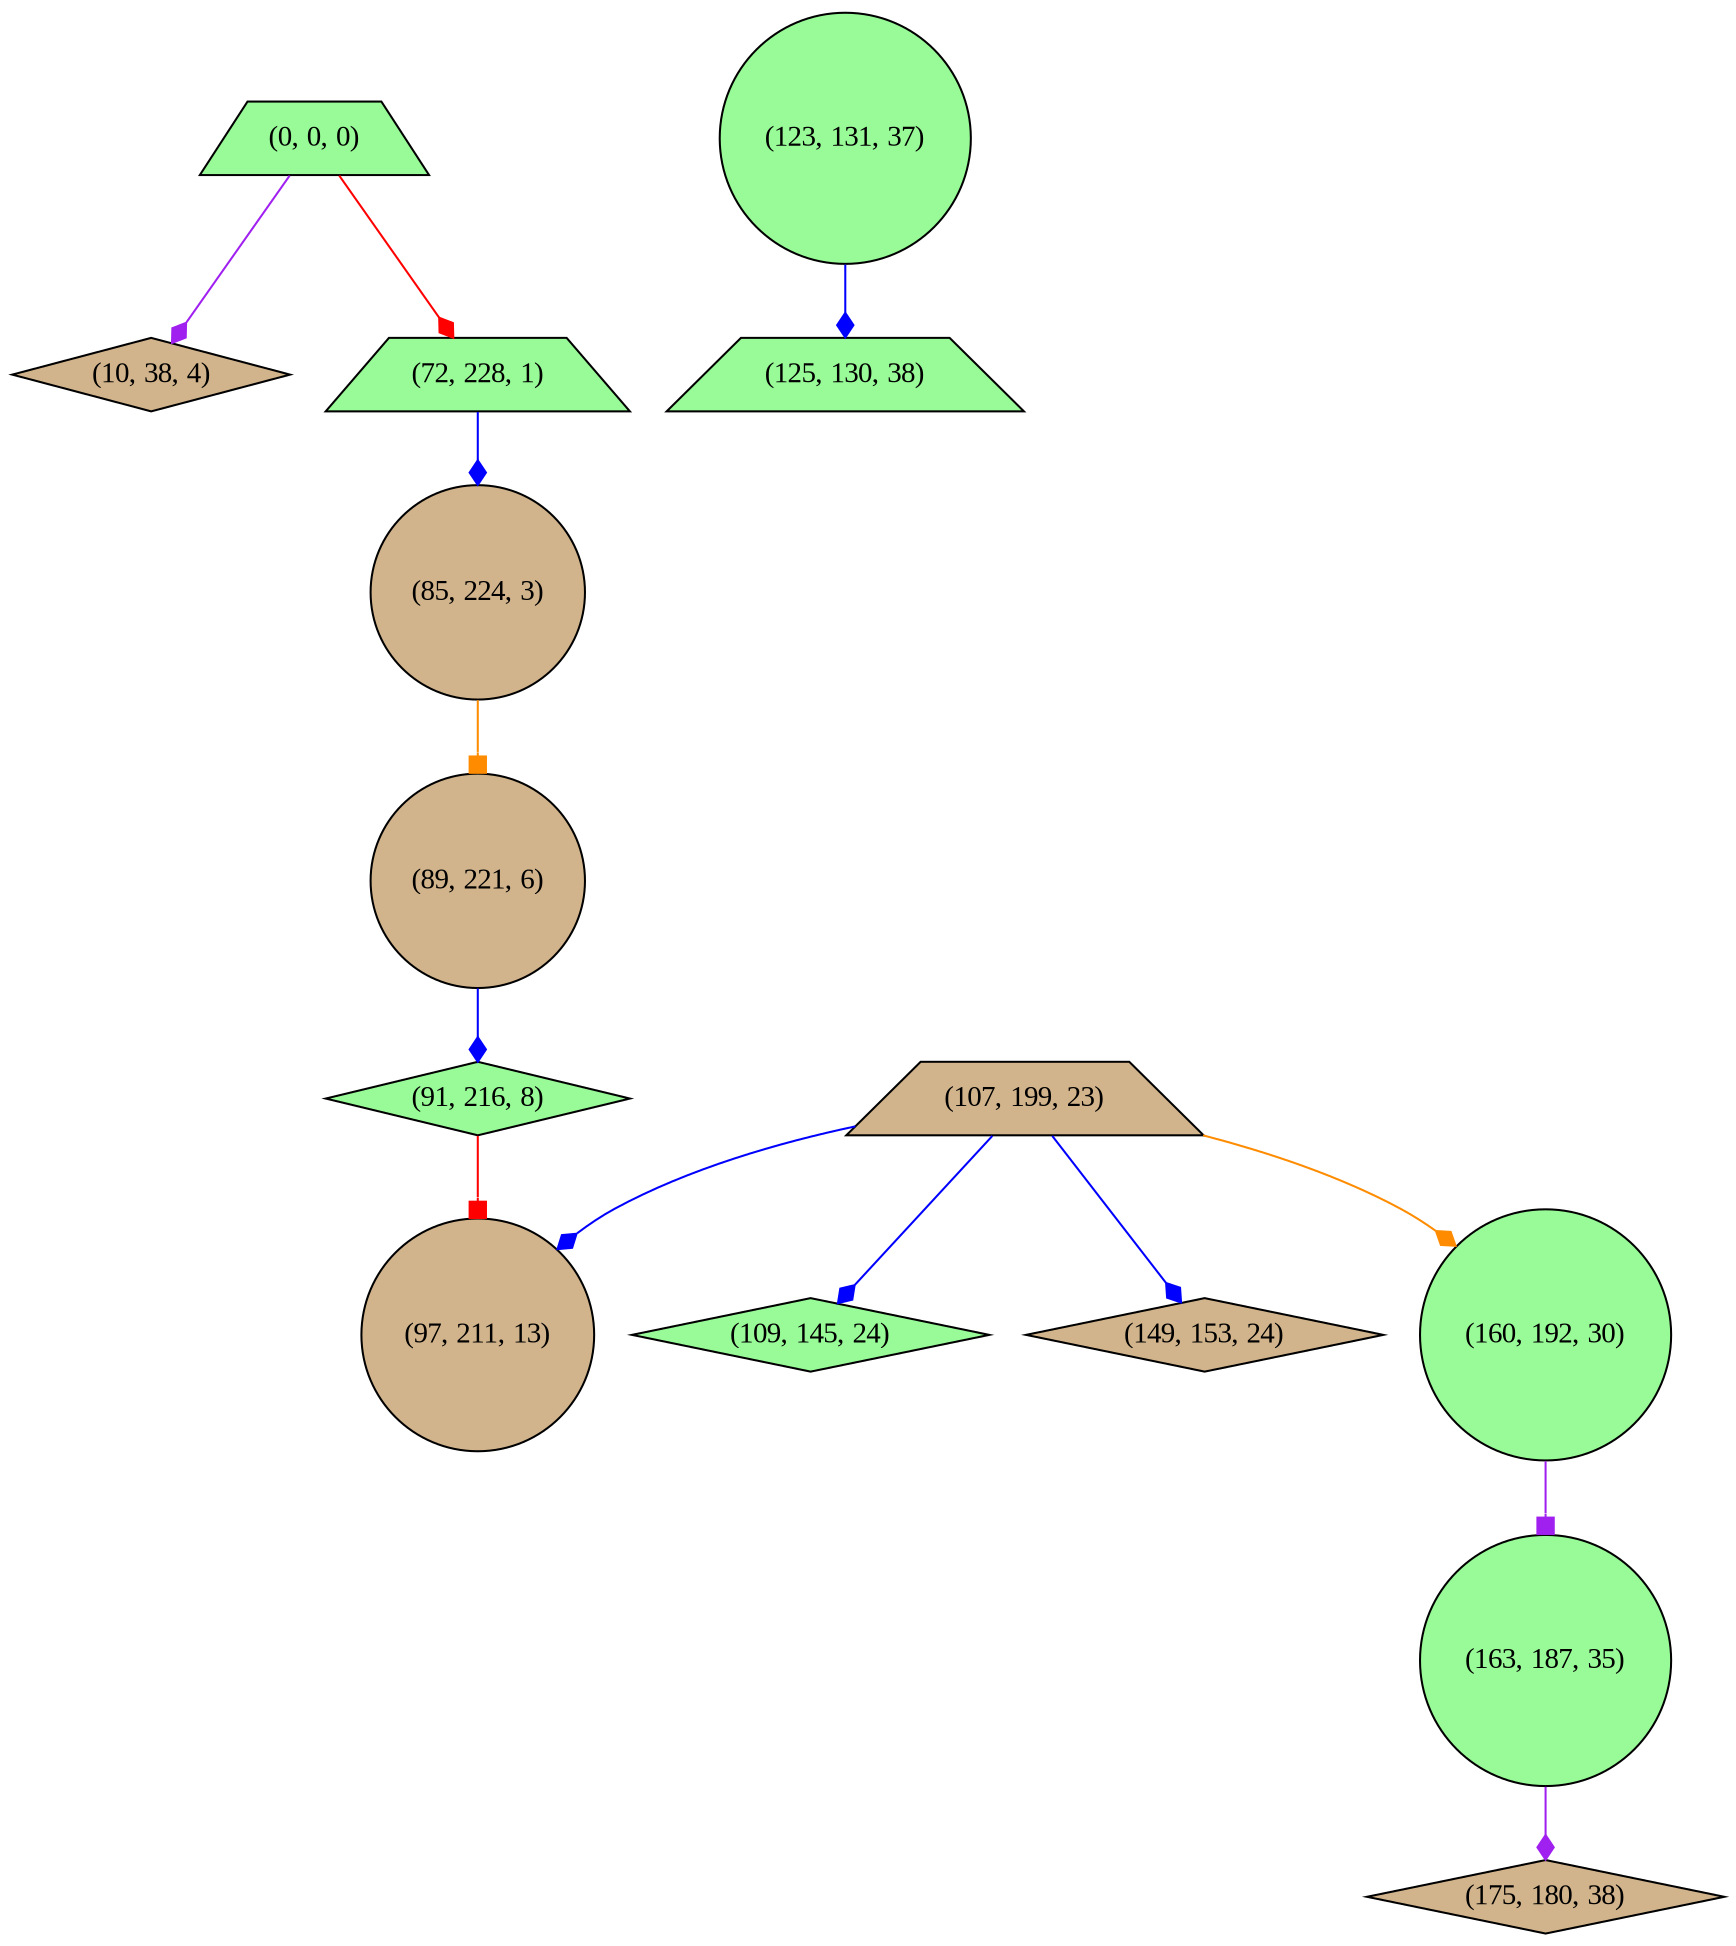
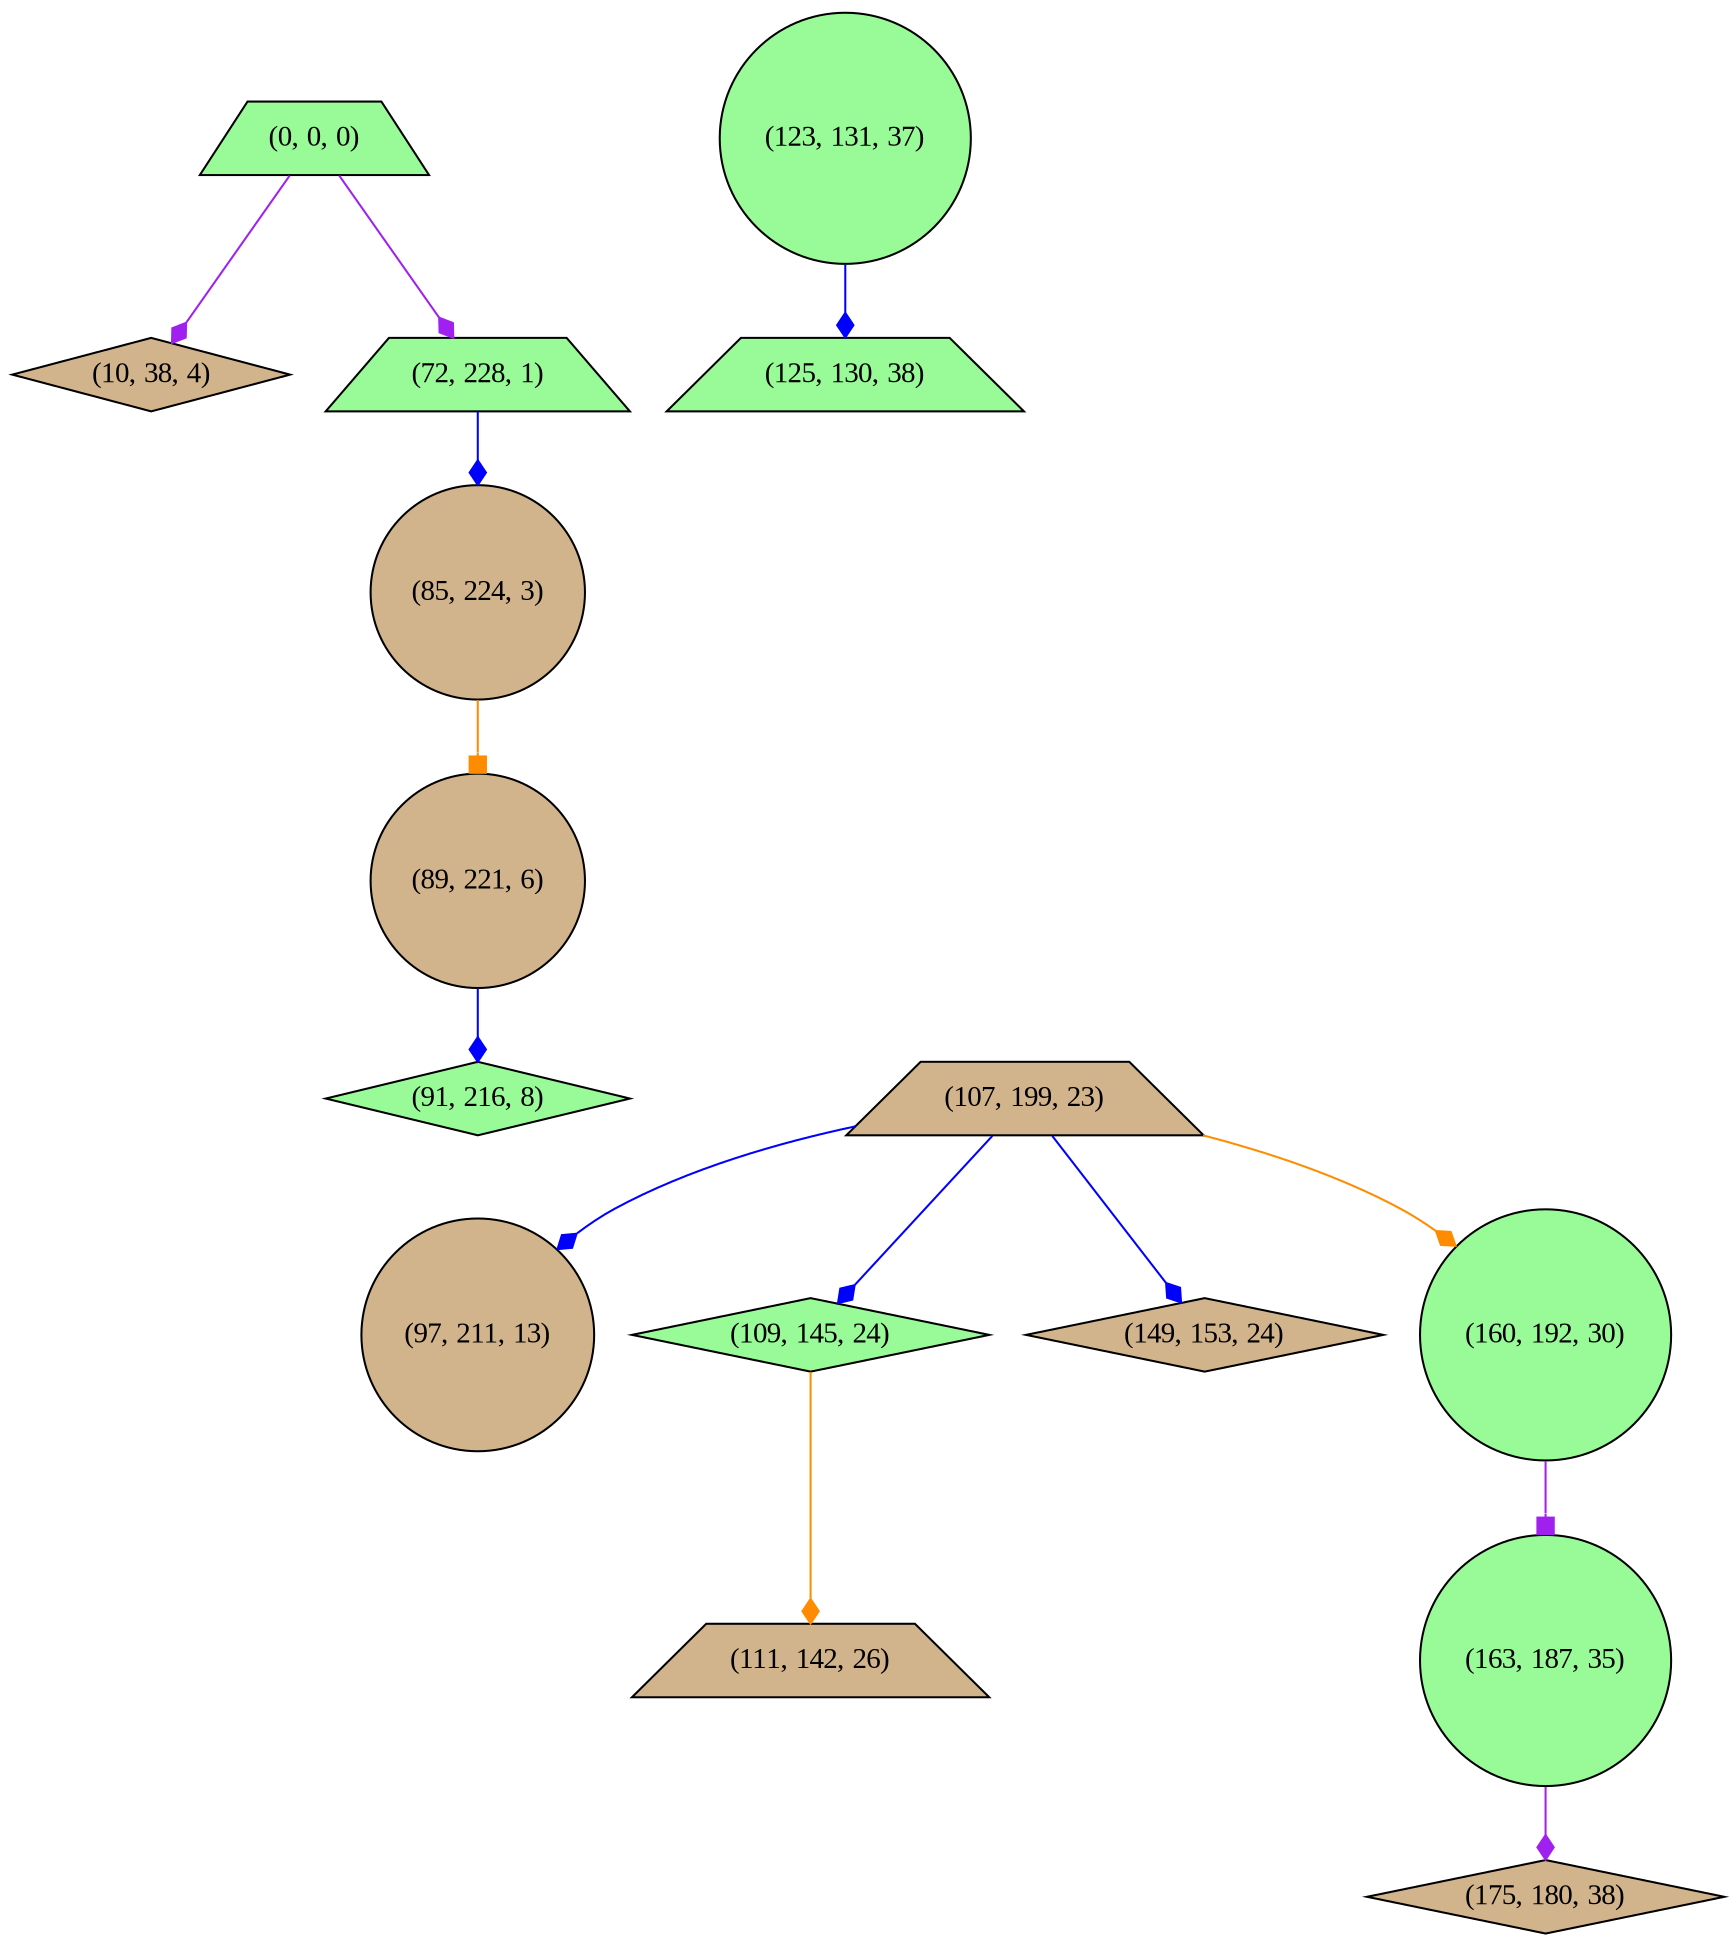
edge "(0, 0, 0)" -> "(72, 228, 1)": color red -> purple
edge "(91, 216, 8)" -> "(97, 211, 13)": removed
node "(111, 142, 26)": added
